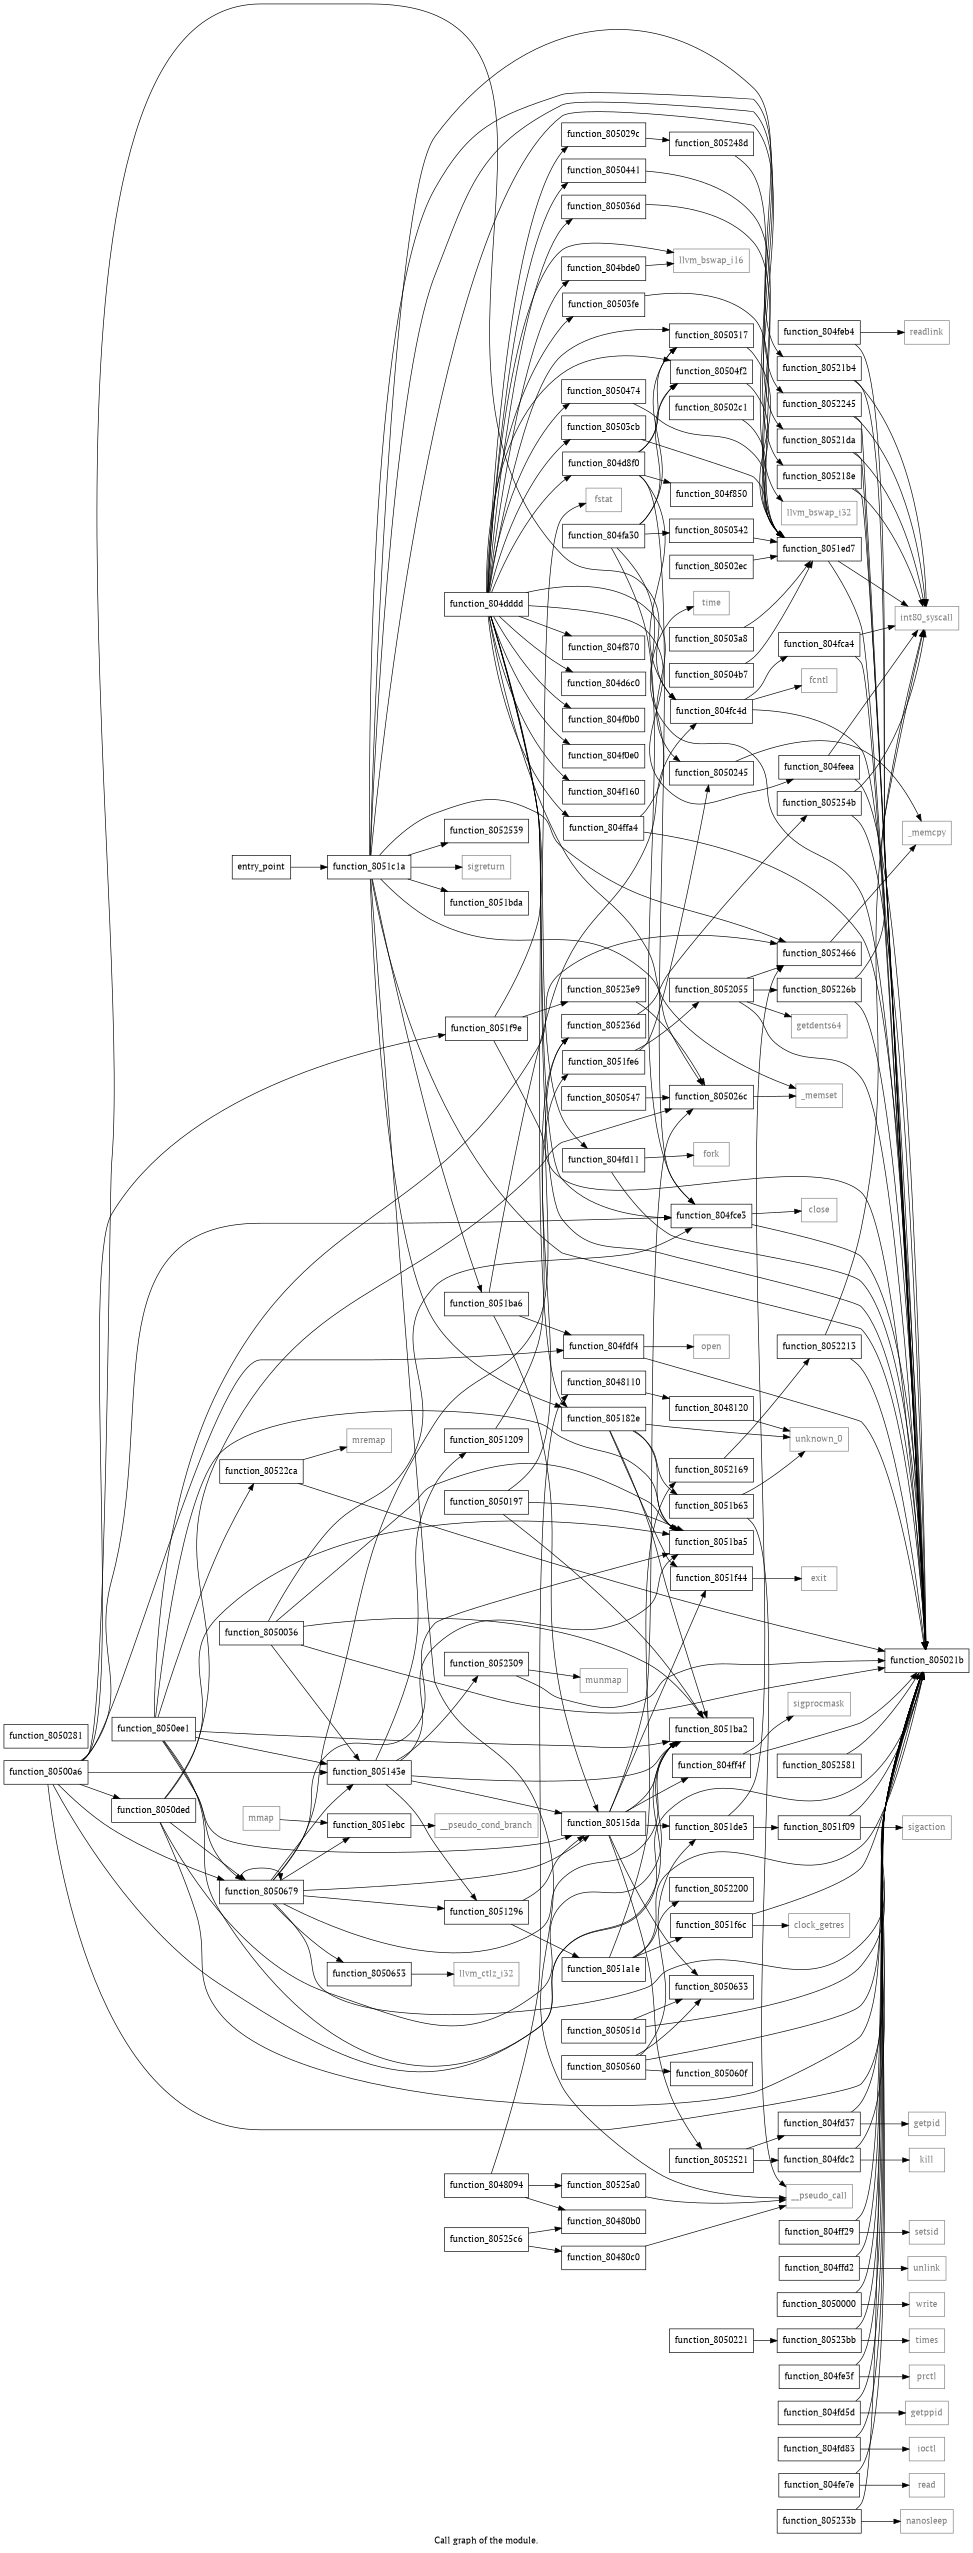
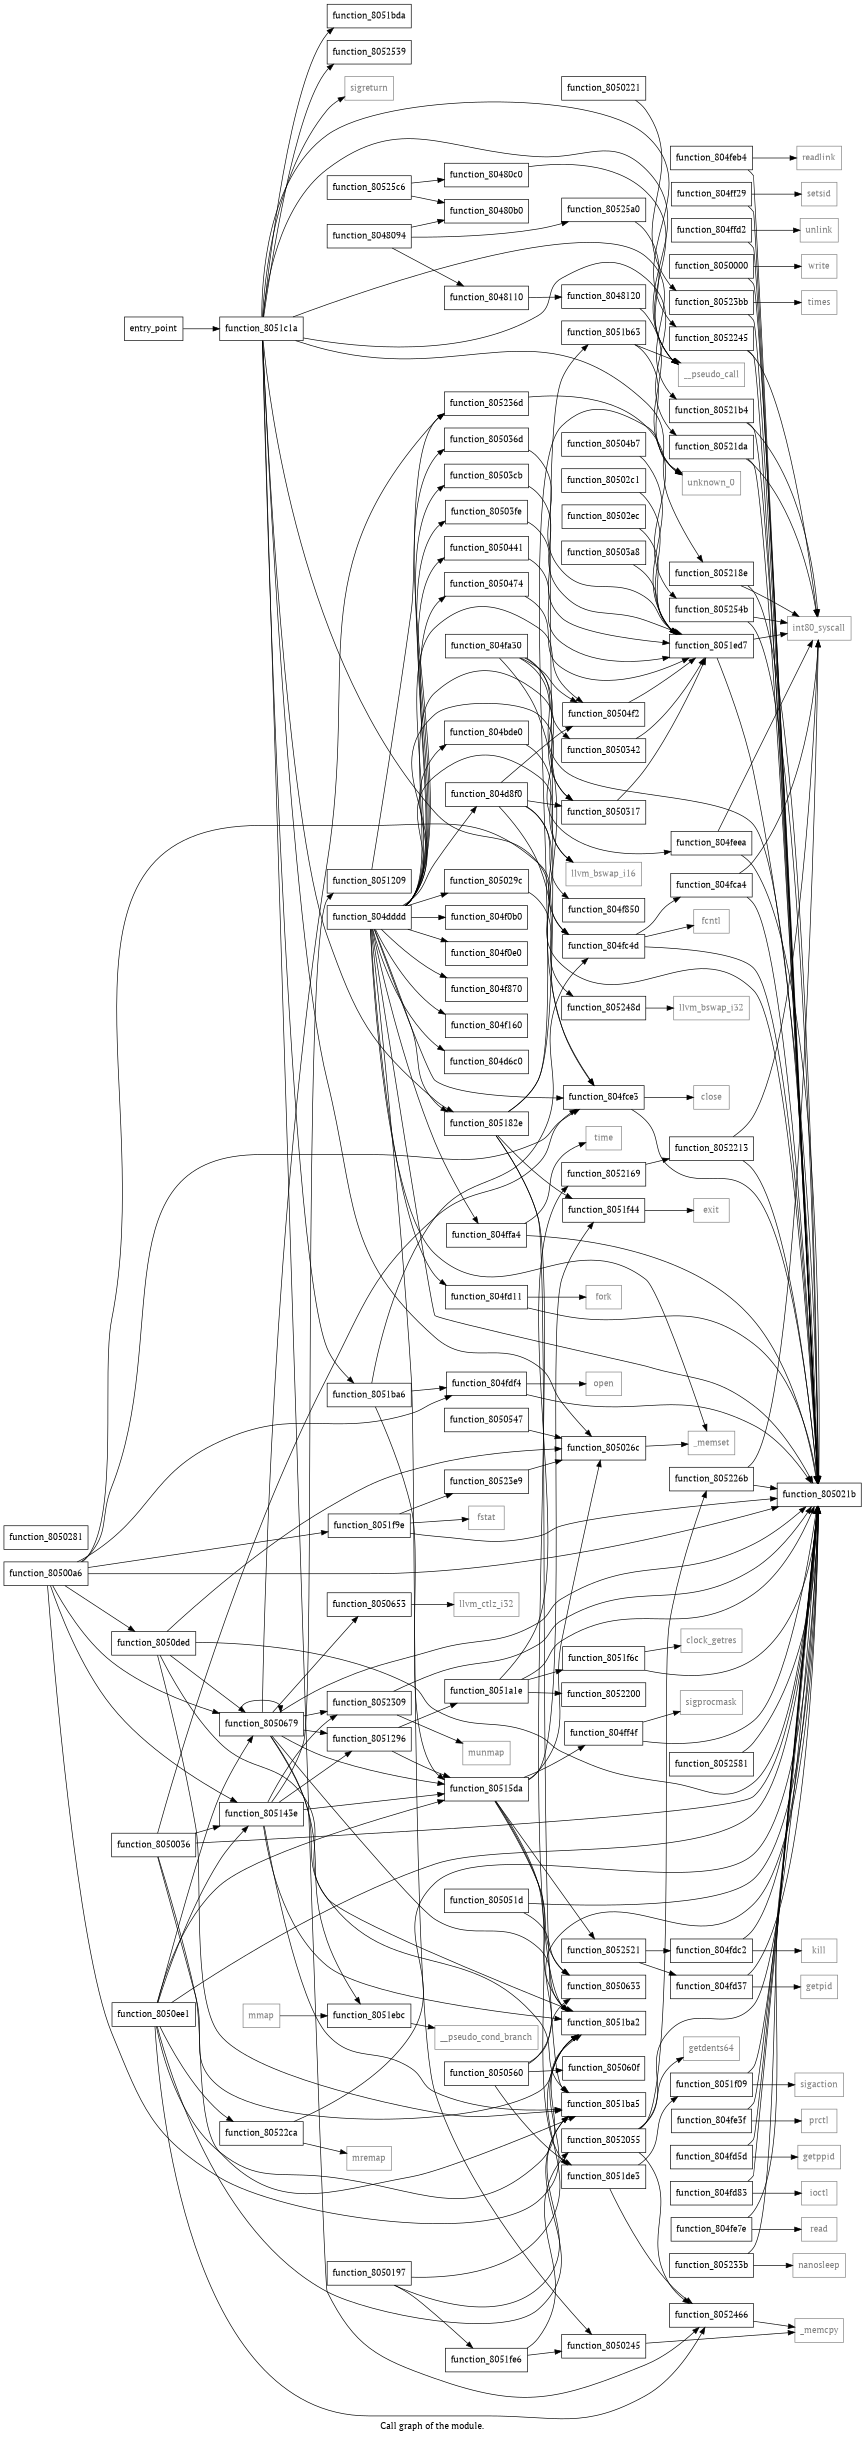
edge "function_8050679" -> "function_805143e": now "function_8050679" -> "function_8052309"
